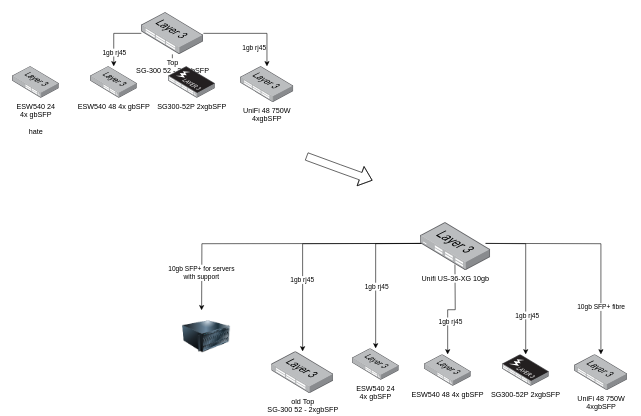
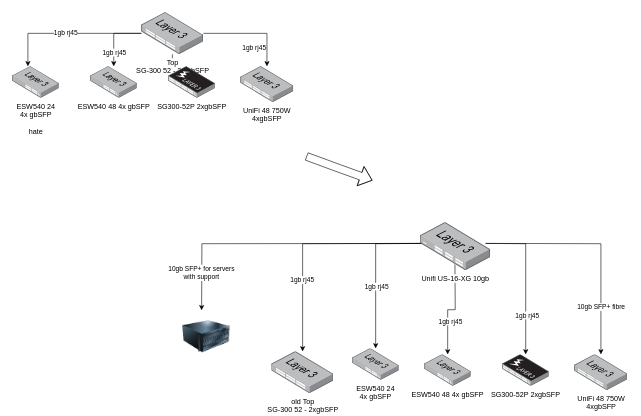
edge "Top SG-300 52 - 2x gbSFP" -> "ESW540 24 4x gbSFP hate": added, label "1gb rj45"
node "Unifi US‑36‑XG 10gb": label "Unifi US‑36‑XG 10gb" -> "Unifi US‑16‑XG 10gb"
